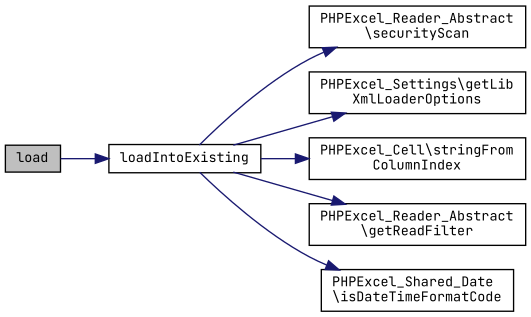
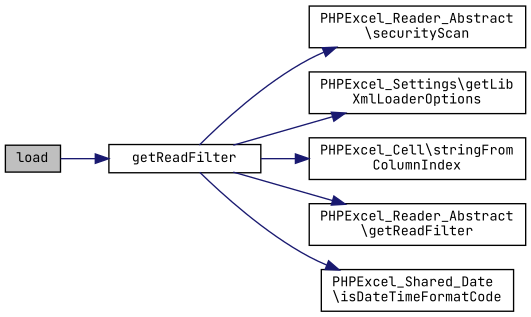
node "loadIntoExisting": label "loadIntoExisting" -> "getReadFilter"
